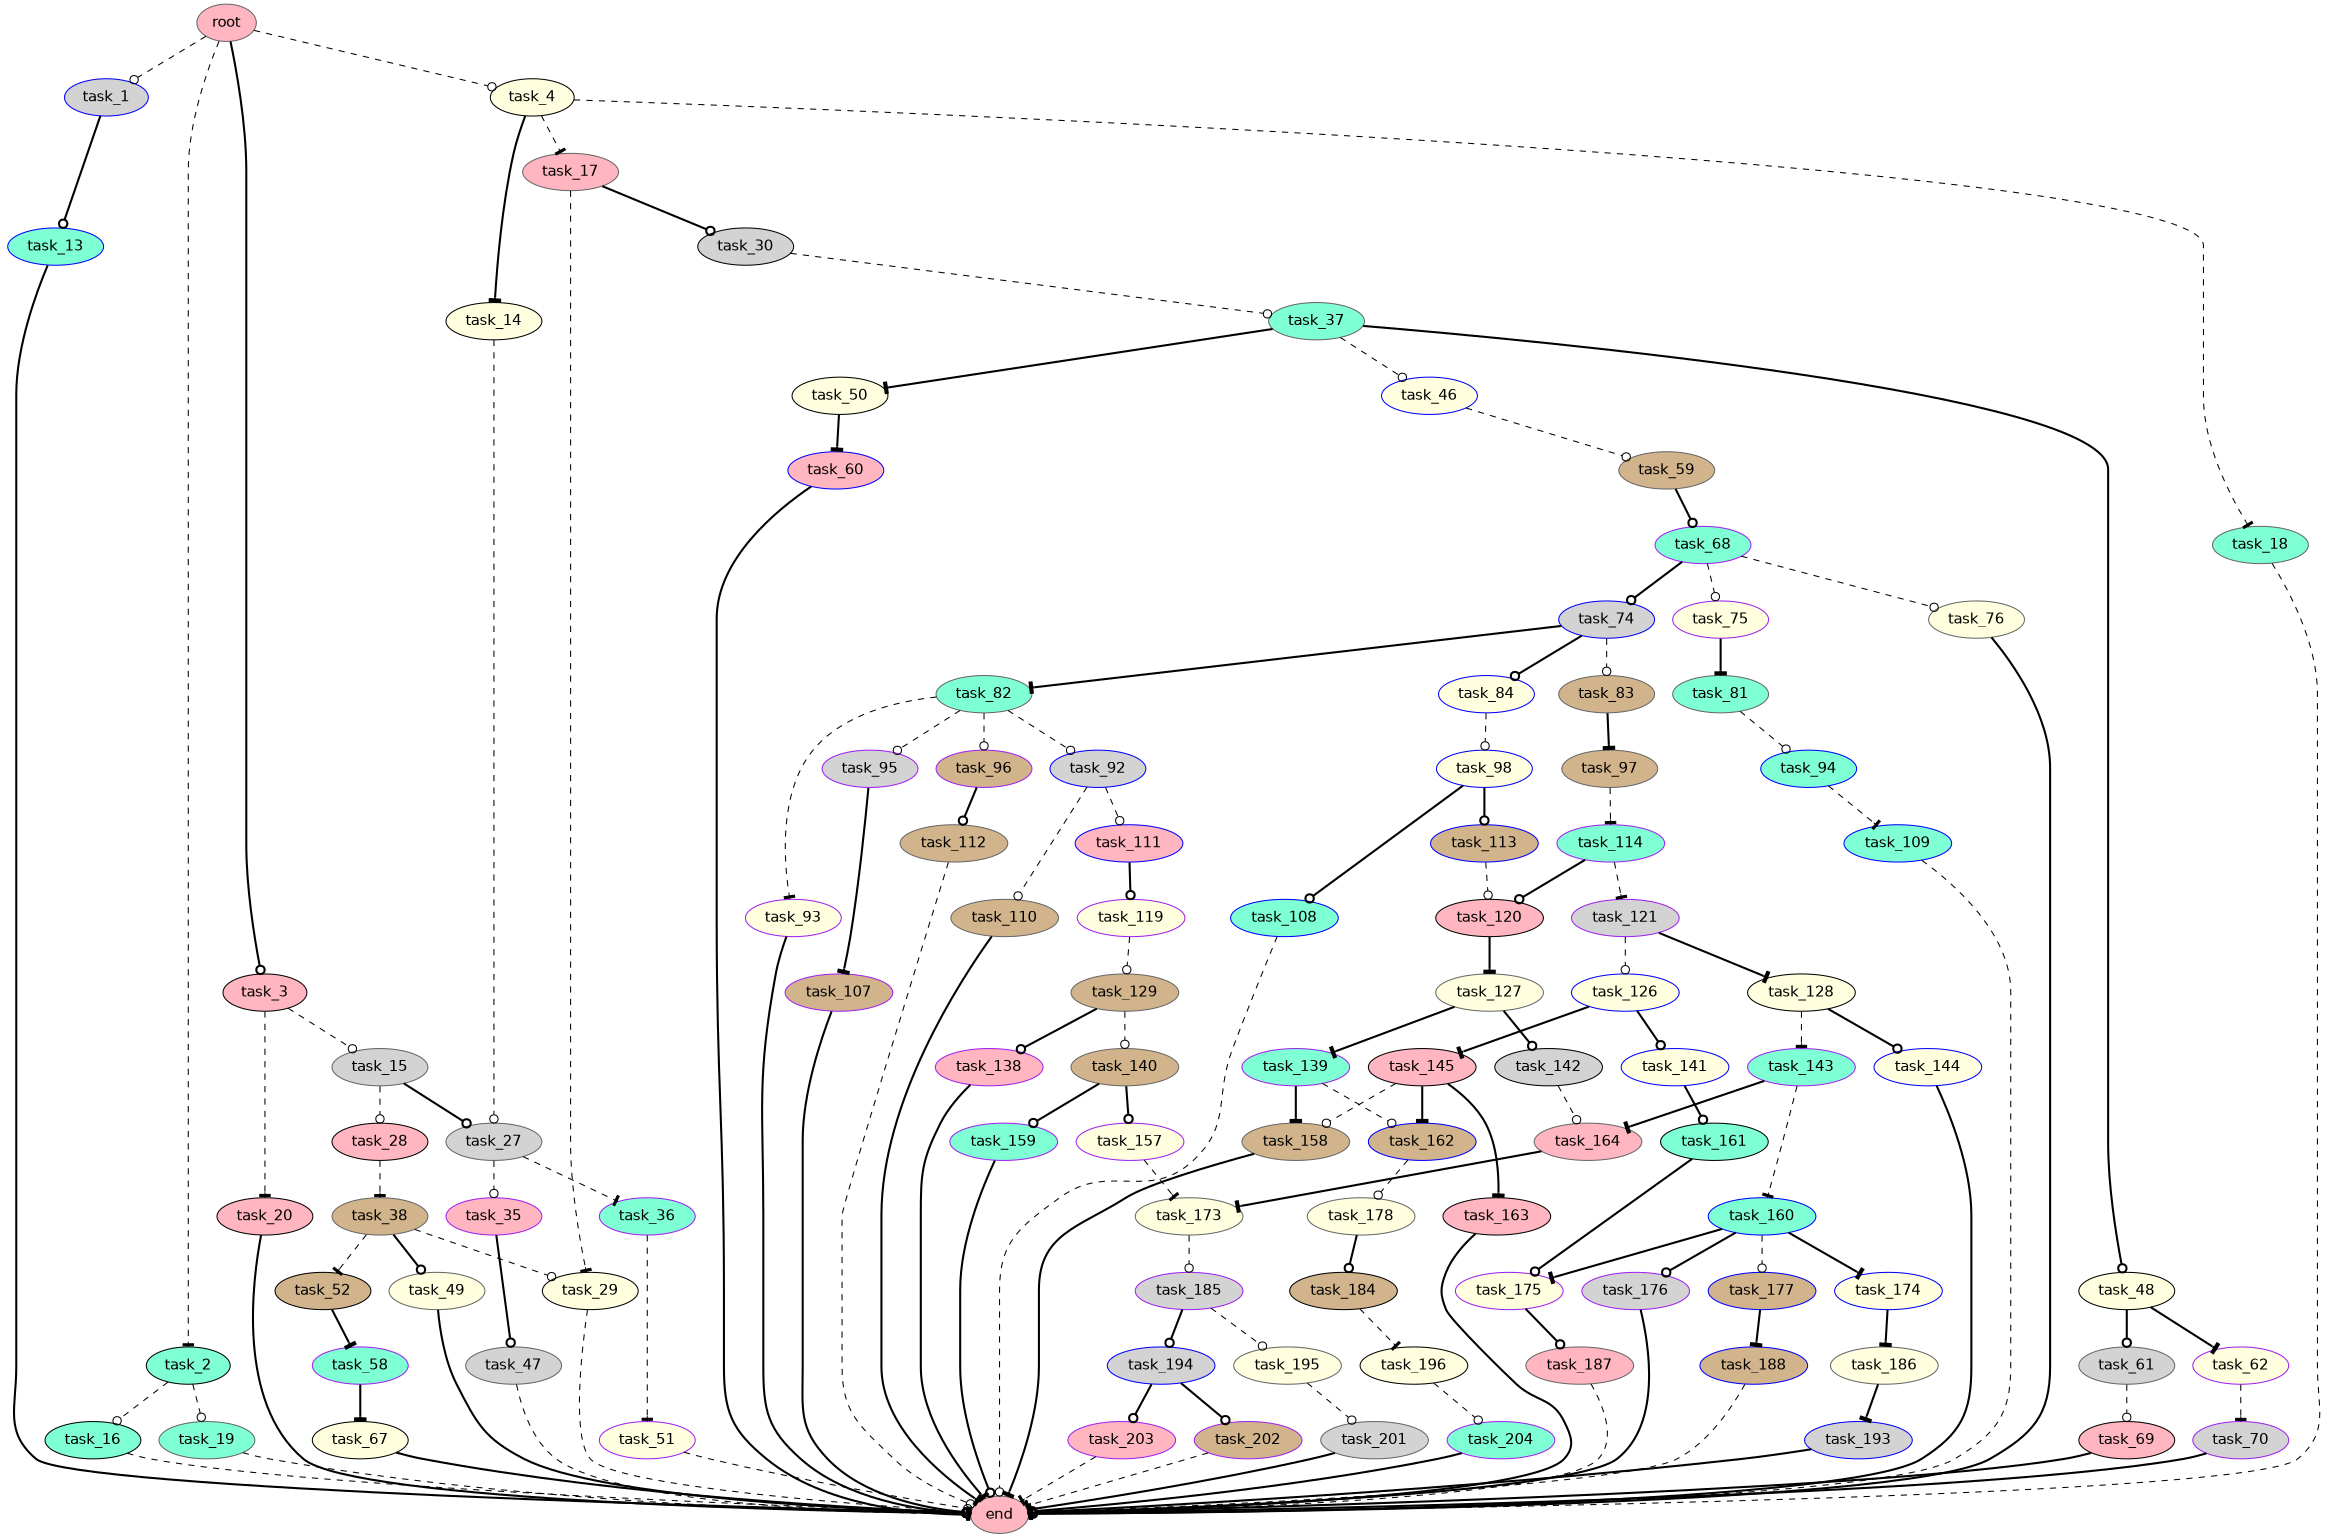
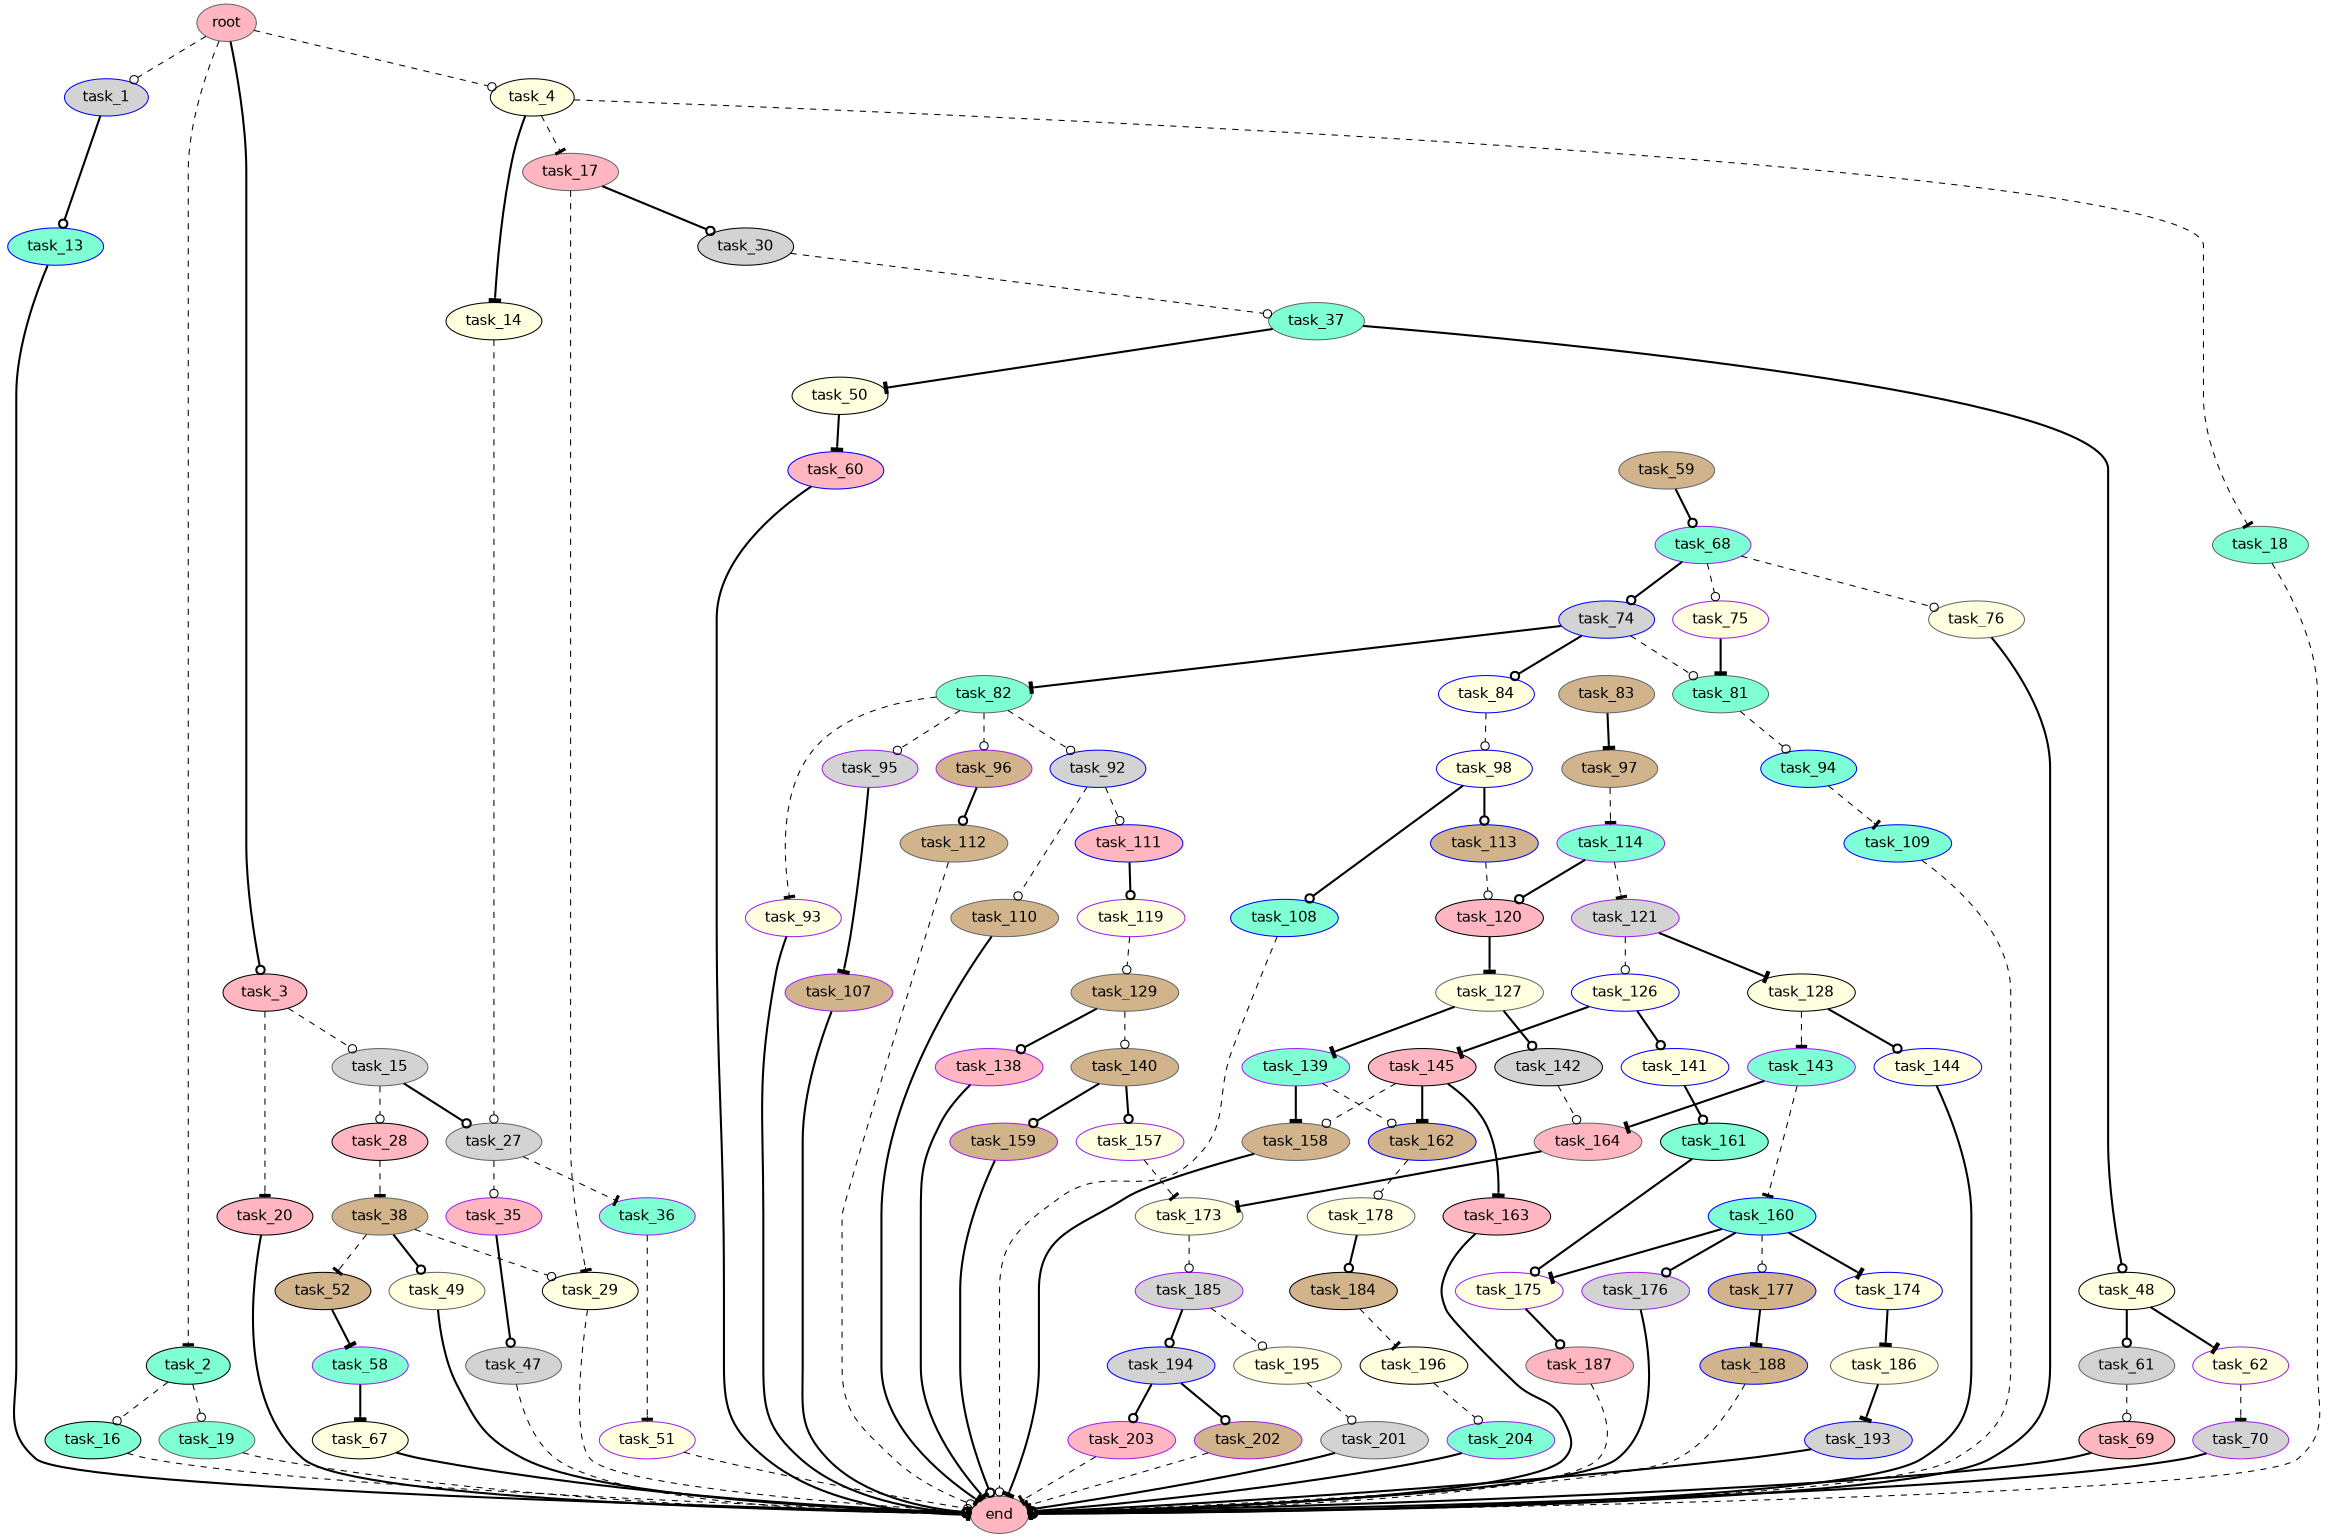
node "task_46": removed
edge "task_74" -> "task_83": now "task_74" -> "task_81"
node "task_159": fillcolor aquamarine -> tan
